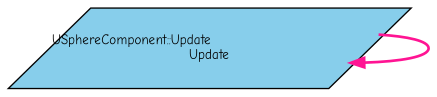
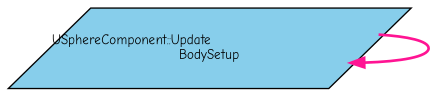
node "USphereComponent::Update Update": label "USphereComponent::Update Update" -> "USphereComponent::Update BodySetup"
